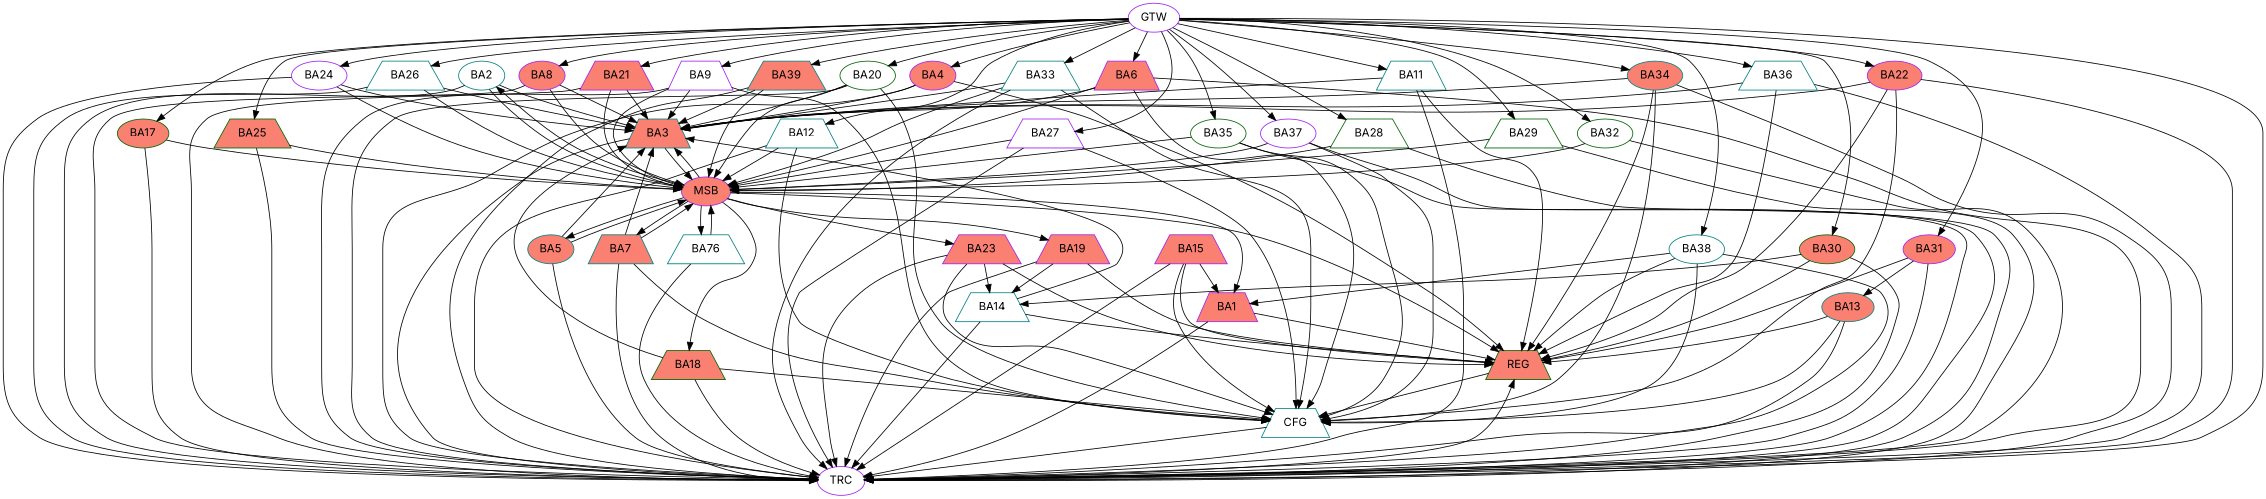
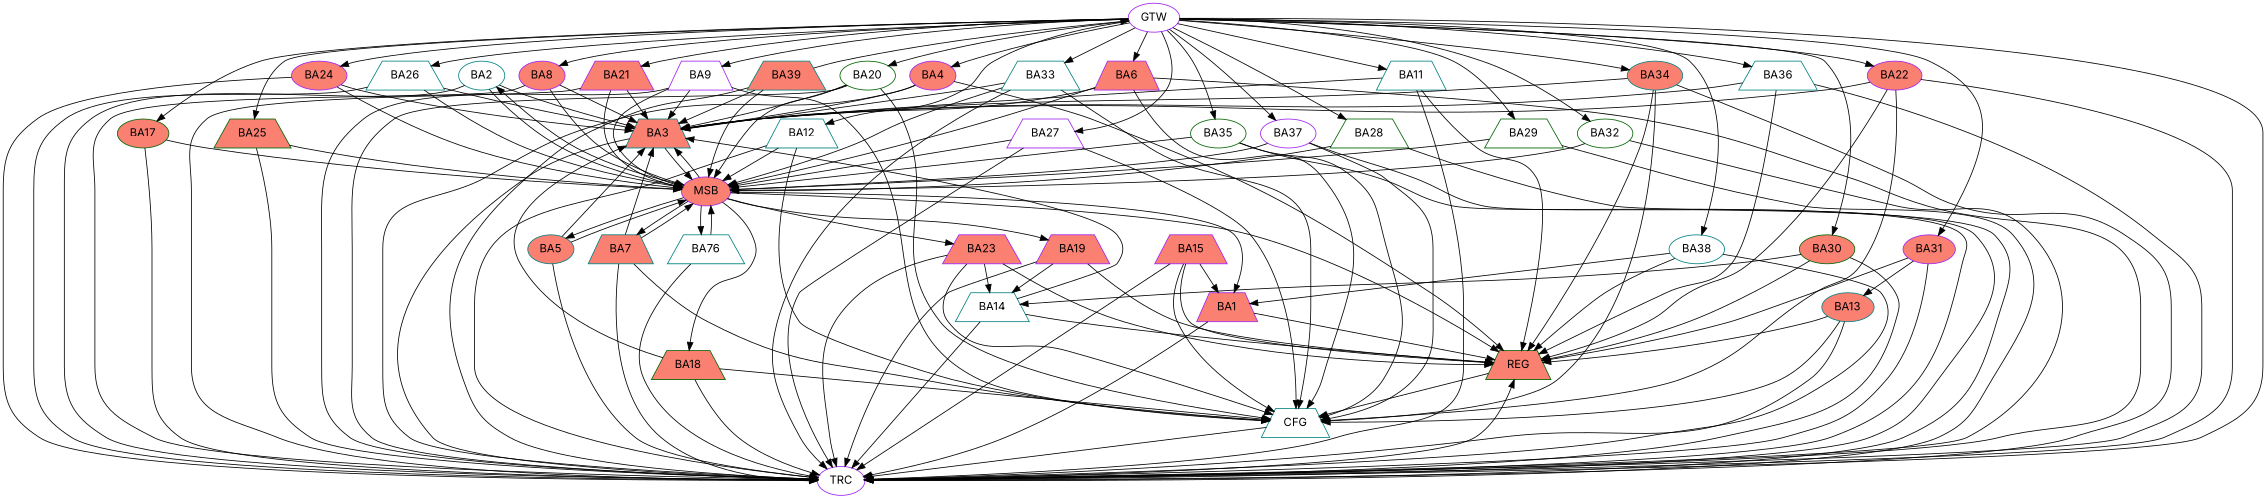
edge "GTW" -> "BA39": reversed
node "BA24": fillcolor white -> salmon
edge "BA38" -> "CFG": removed
